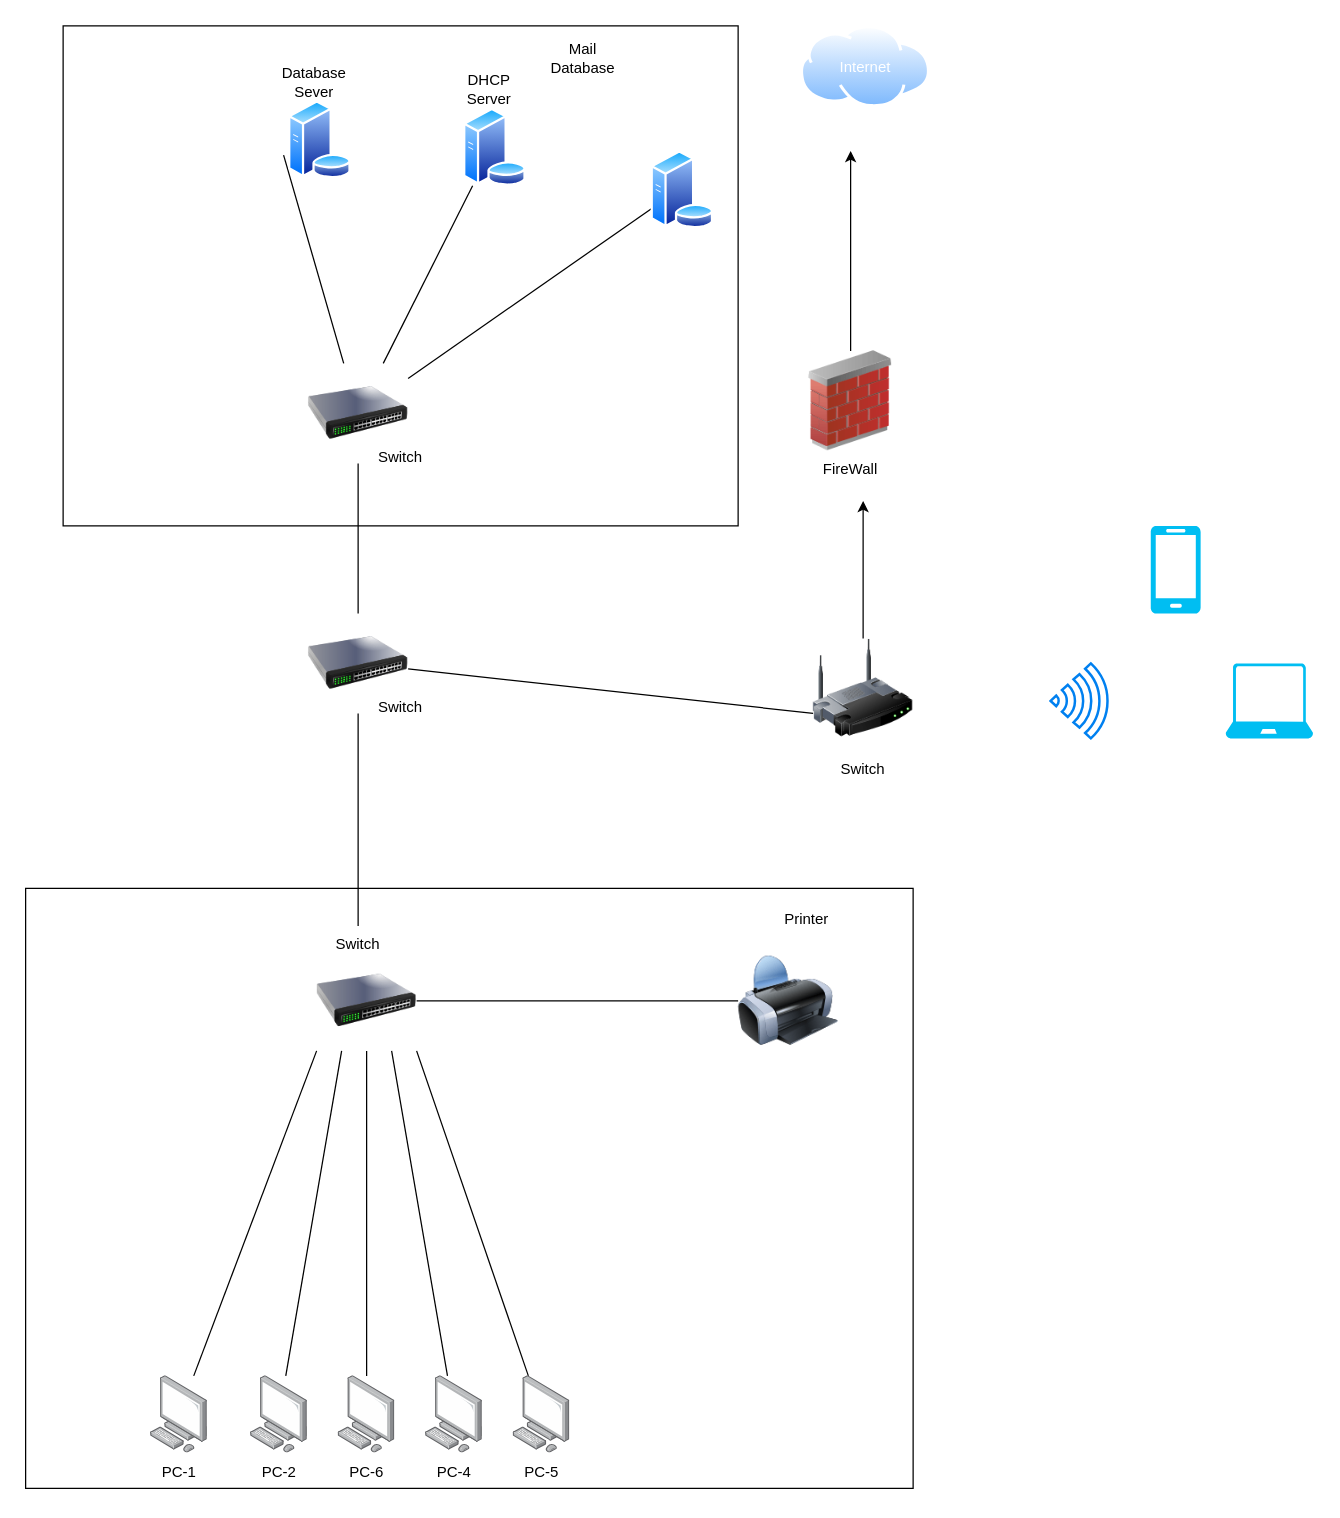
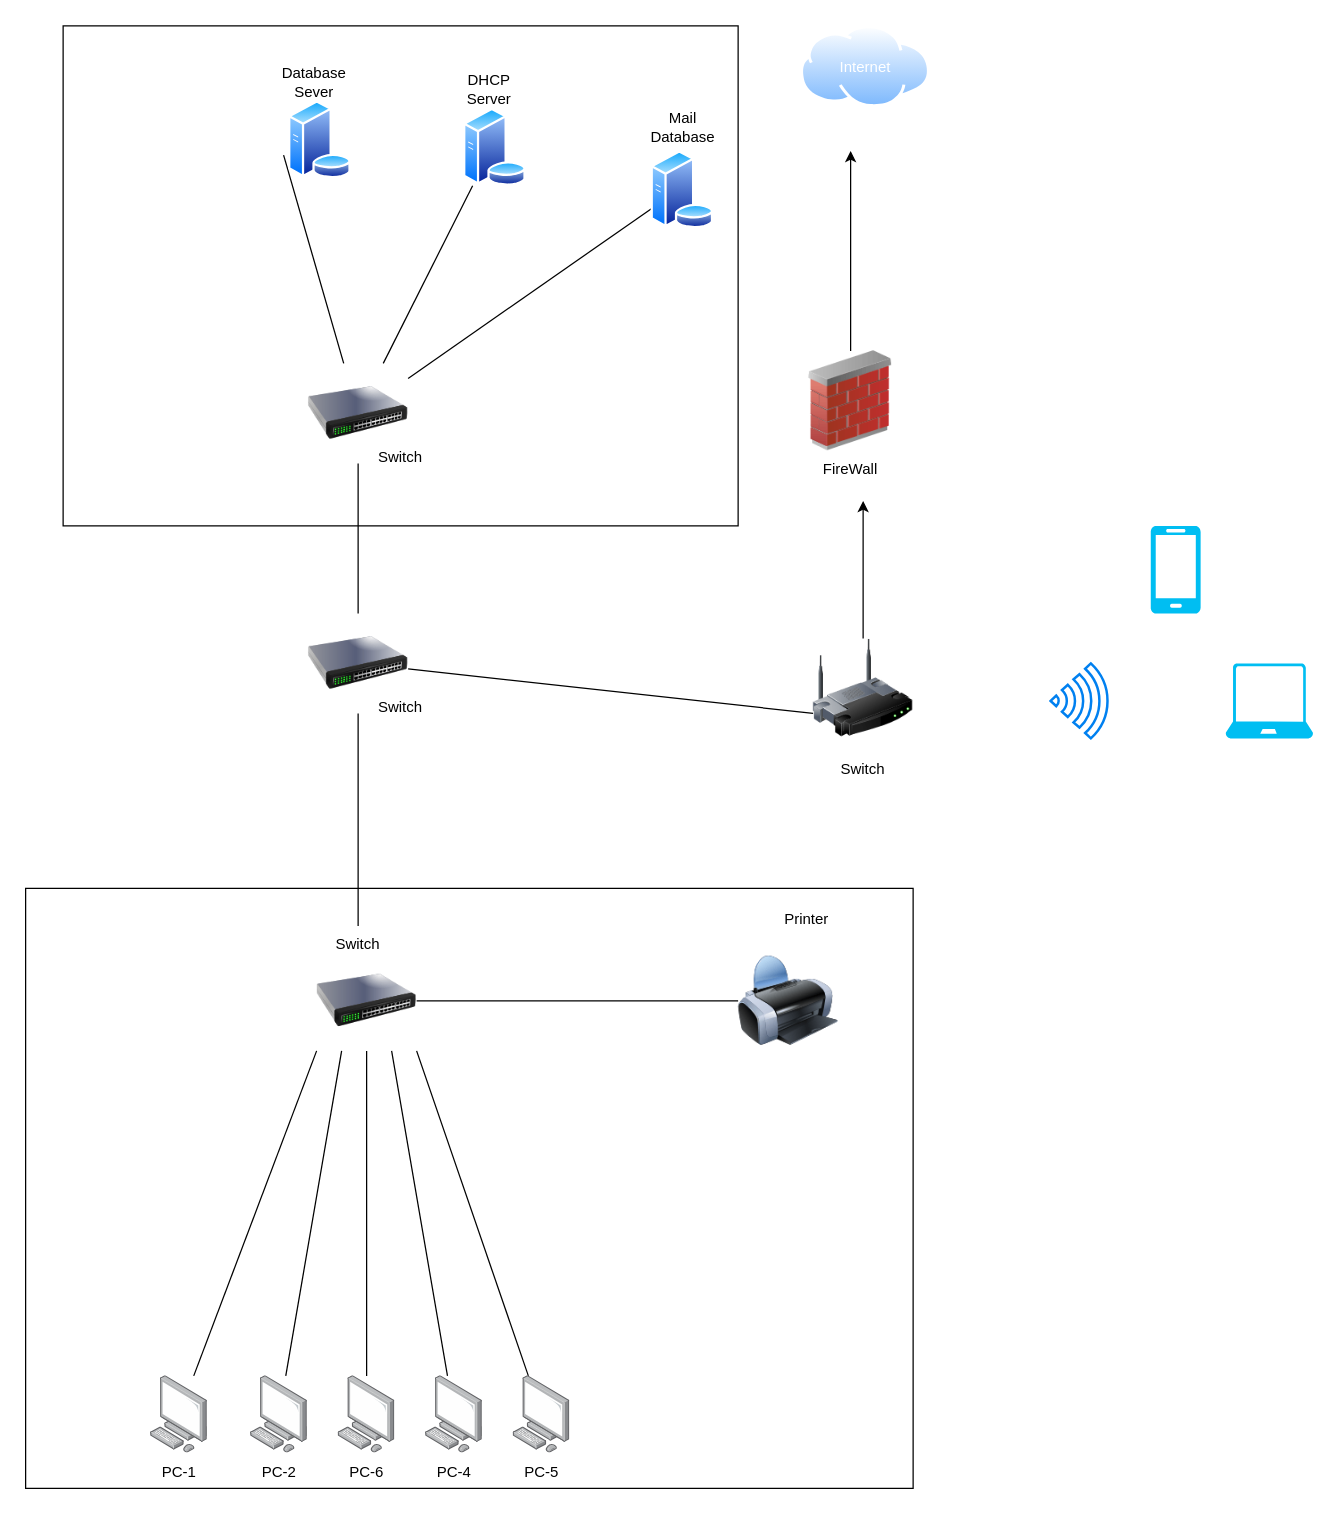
node "Mail Database": moved (583, 58) -> (683, 127)
